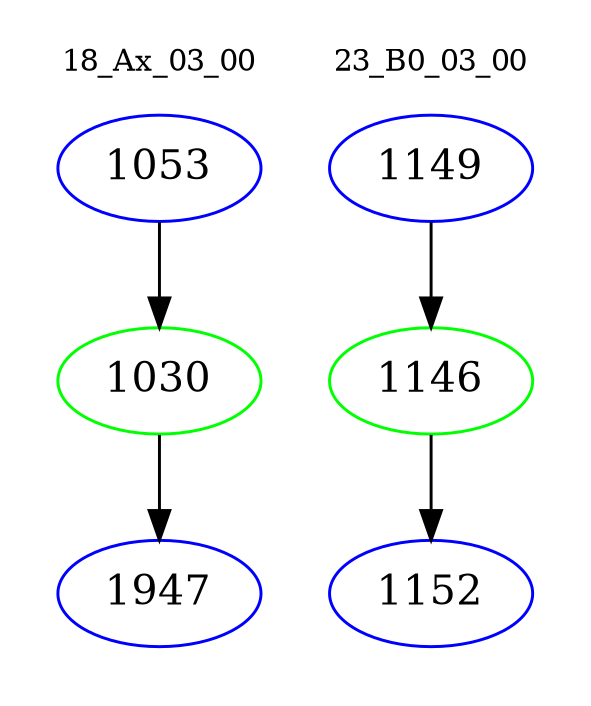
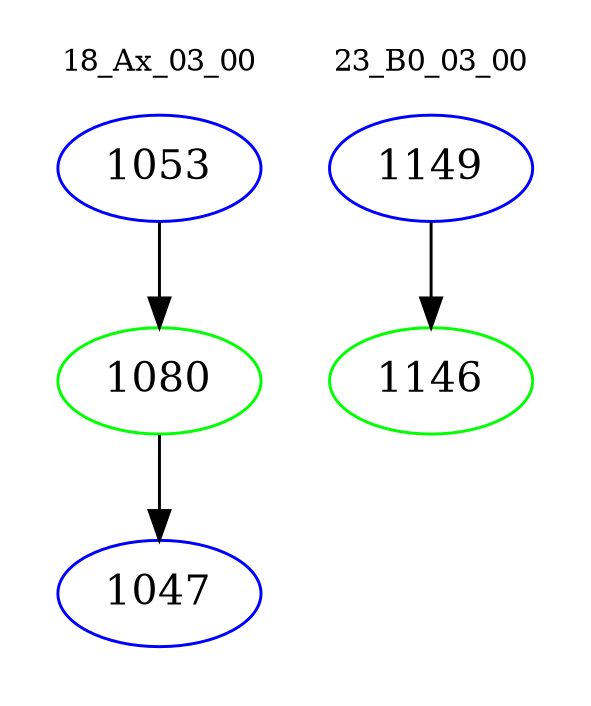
node "1030": label "1030" -> "1080"
node "1947": label "1947" -> "1047"
node "1152": removed
